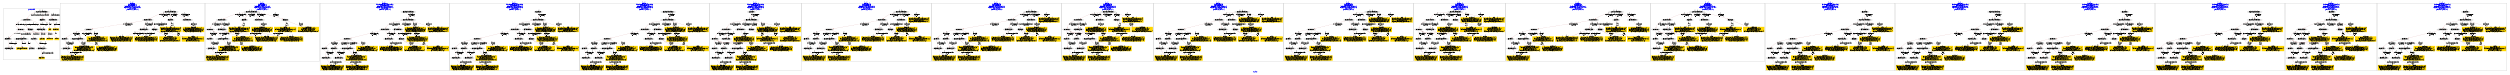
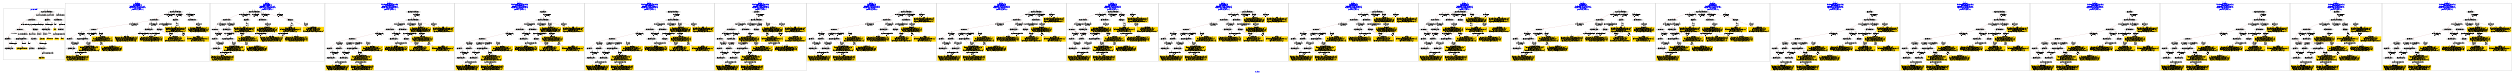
node "Dimensions": fillcolor gold -> lightgray
node "Dated": added
